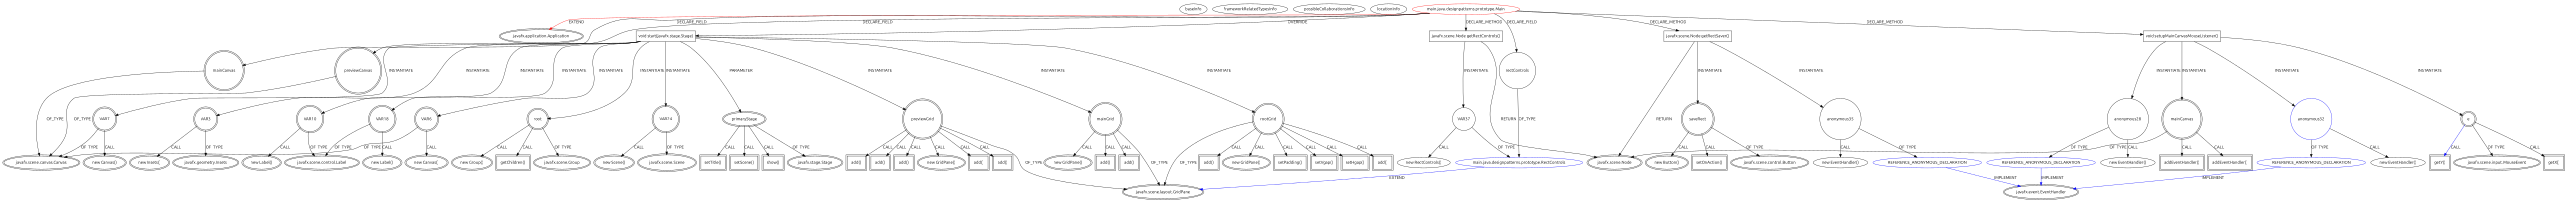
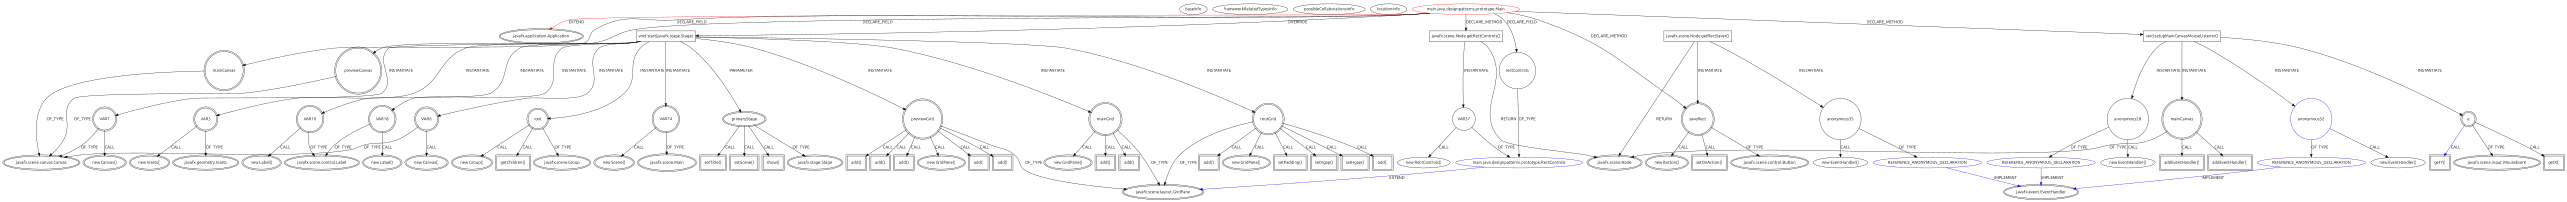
edge "main.java.designpatterns.prototype.Main" -> "javafx.scene.Node getRectSaver()": now "main.java.designpatterns.prototype.Main" -> "saveRect"
node "javafx.scene.Scene": label "javafx.scene.Scene" -> "javafx.scene.Main"
